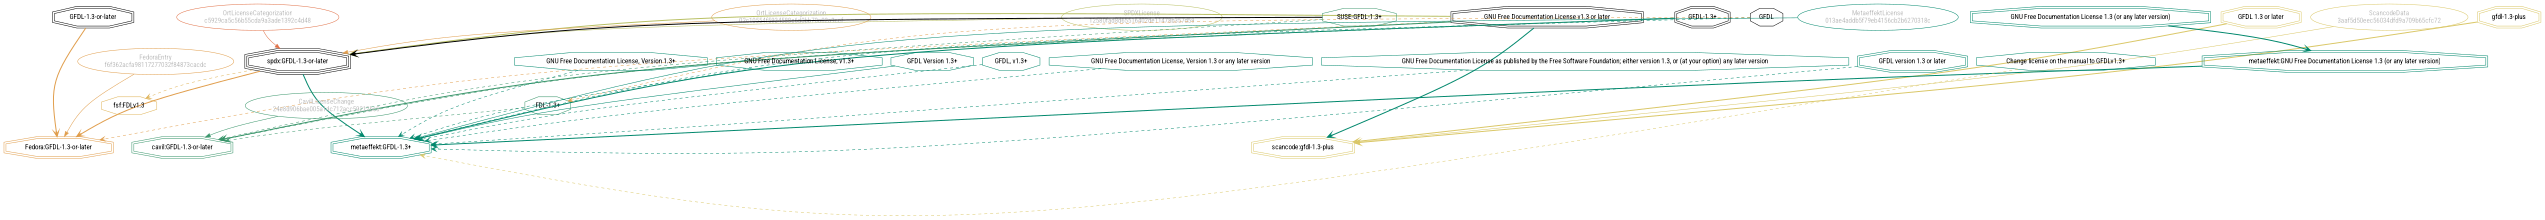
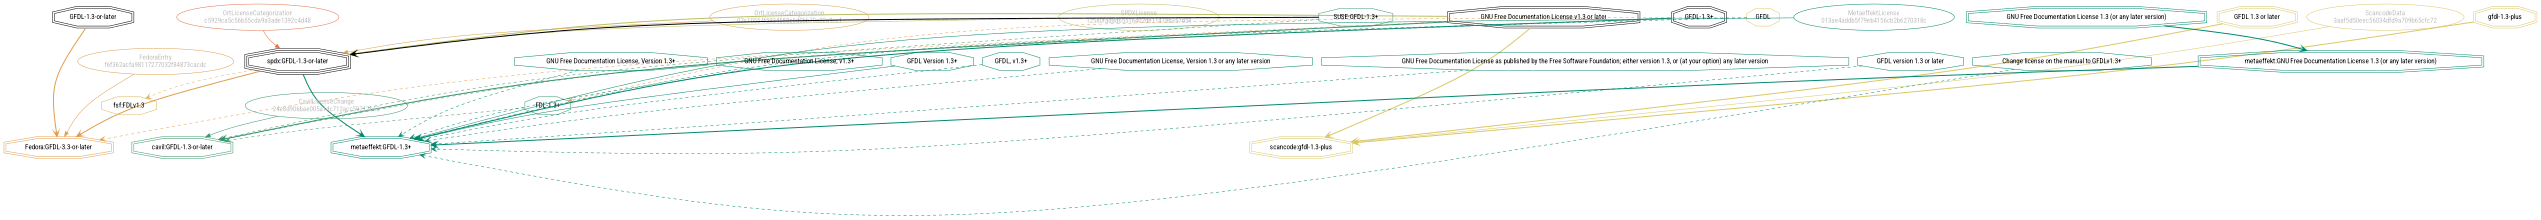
node "GFDL": color black -> #dac767
node "GFDL version 1.3 or later": shape doubleoctagon -> octagon
edge "GNU Free Documentation License v1.3 or later" -> "scancode:gfdl-1.3-plus": color #00876c -> #dac767
node "Fedora:GFDL-1.3-or-later": label "Fedora:GFDL-1.3-or-later" -> "Fedora:GFDL-3.3-or-later"
edge "Change license on the manual to GFDLv1.3+" -> "metaeffekt:GFDL-1.3+": color #dac767 -> #00876c
